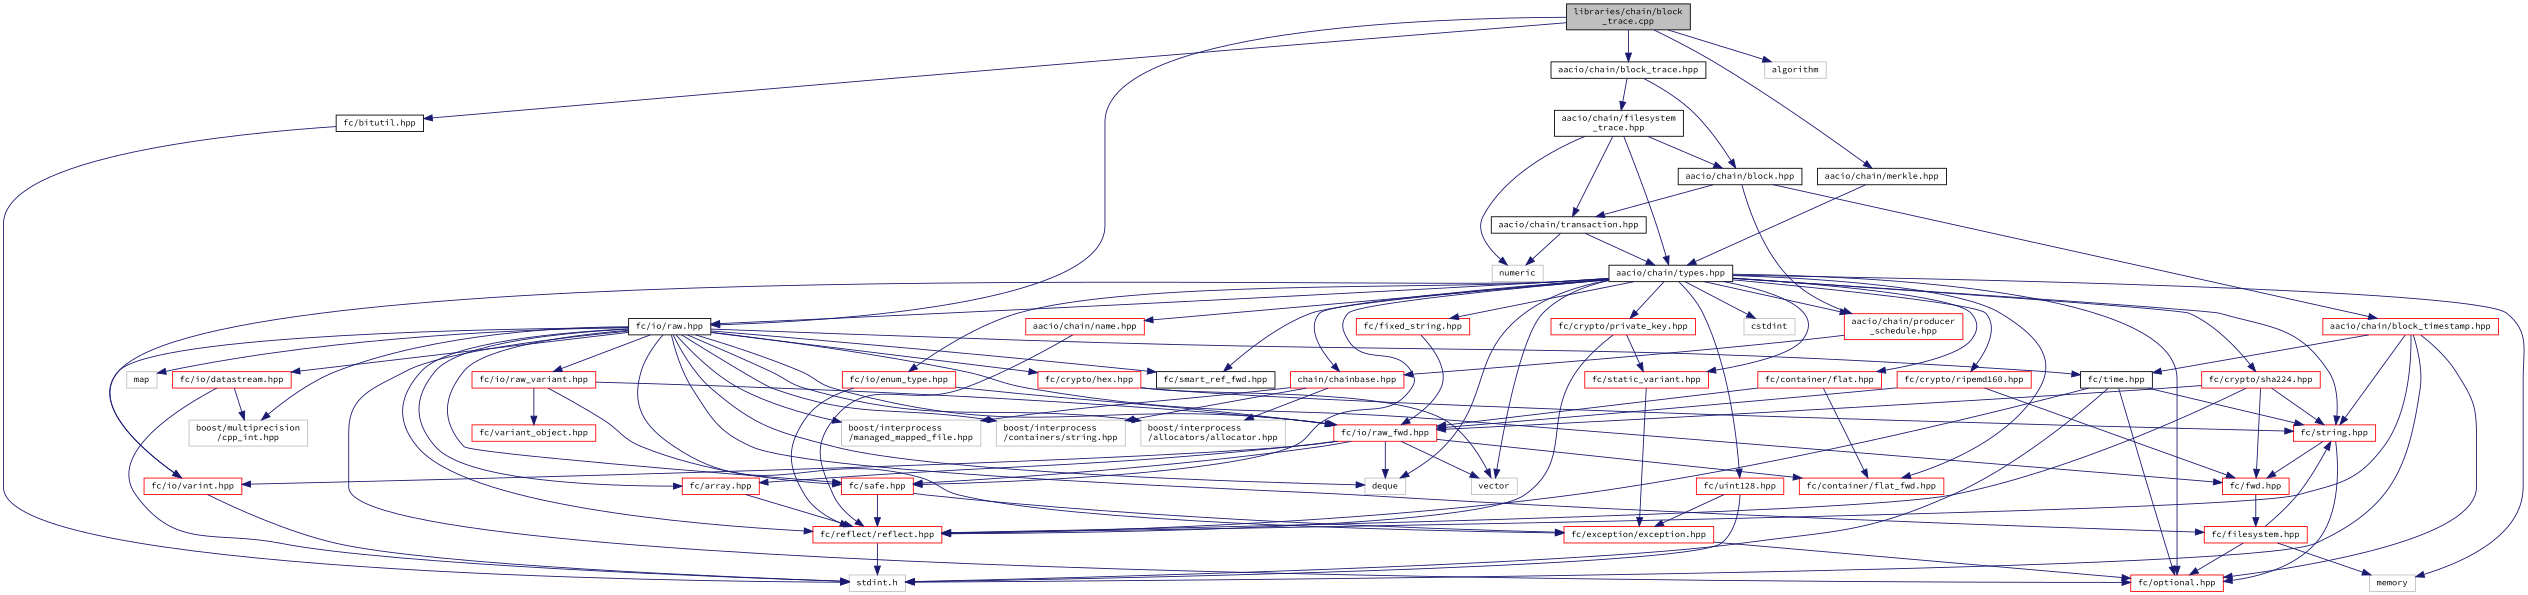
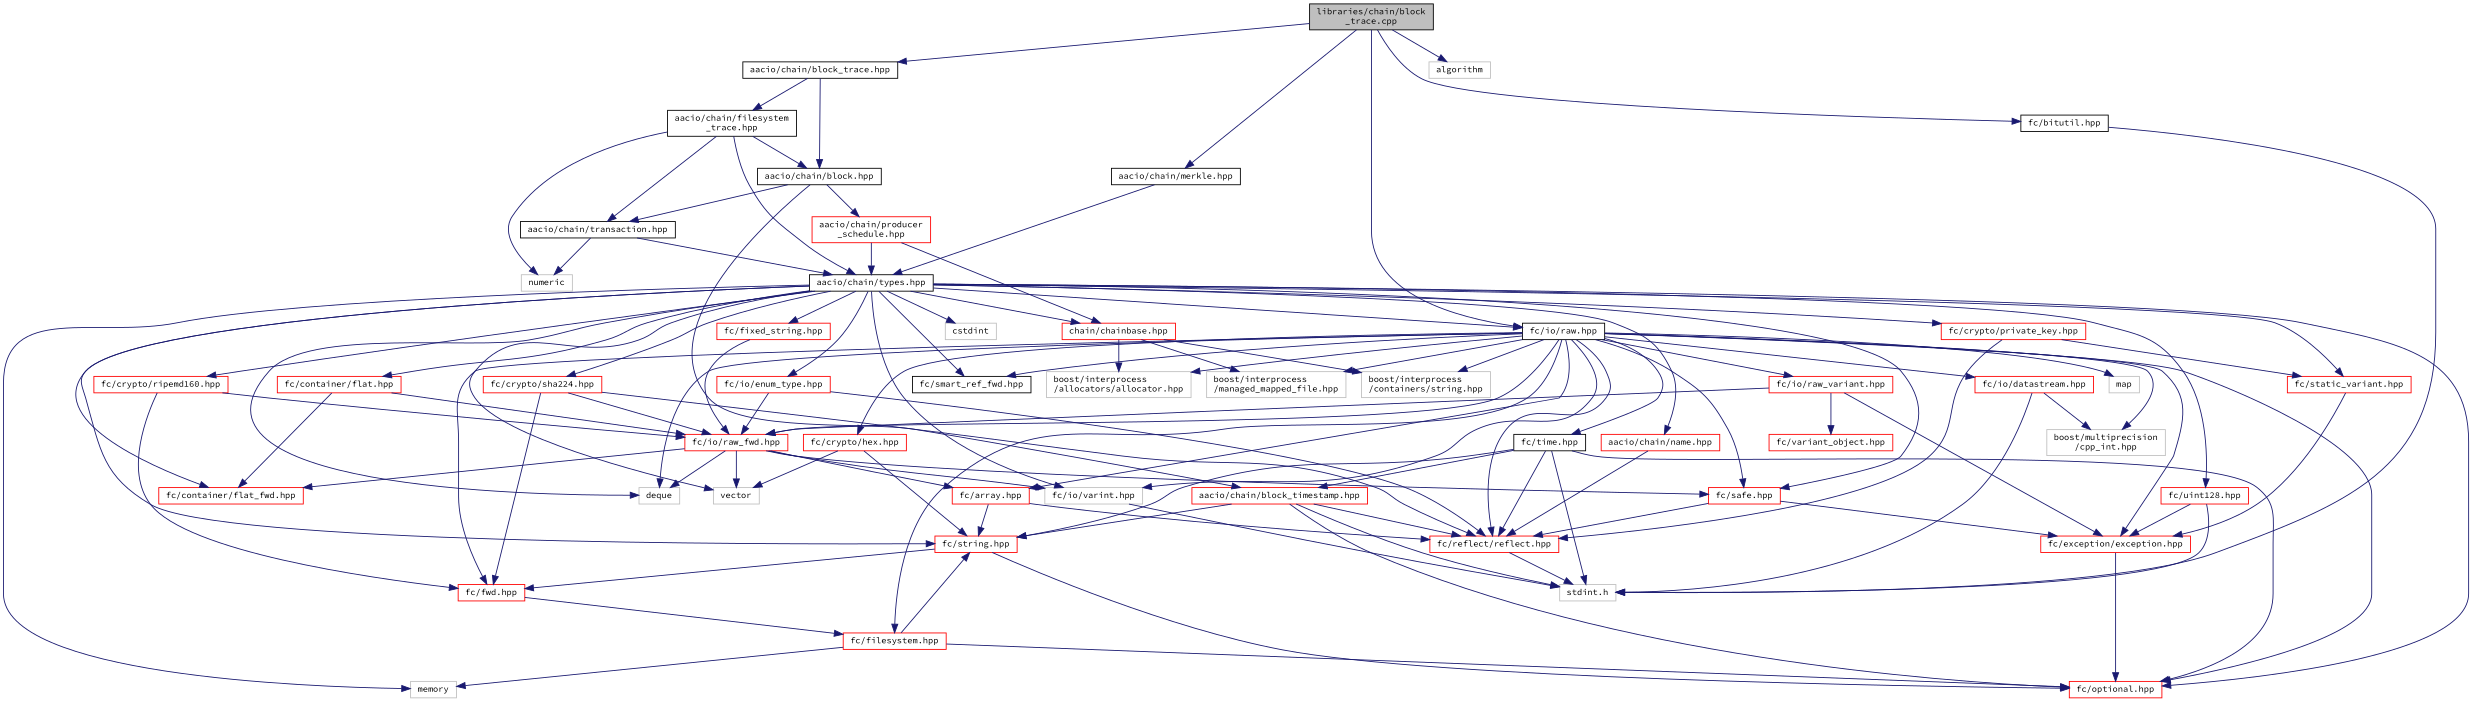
edge "aacio/chain/types.hpp" -> "aacio/chain/producer _schedule.hpp": reversed
edge "aacio/chain/block_timestamp.hpp" -> "fc/time.hpp": reversed
edge "fc/crypto/sha224.hpp" -> "fc/string.hpp": now "fc/array.hpp" -> "fc/string.hpp"
edge "fc/io/raw_variant.hpp" -> "fc/safe.hpp": now "fc/io/raw_variant.hpp" -> "fc/exception/exception.hpp"
node "fc/io/varint.hpp": color red -> grey75
